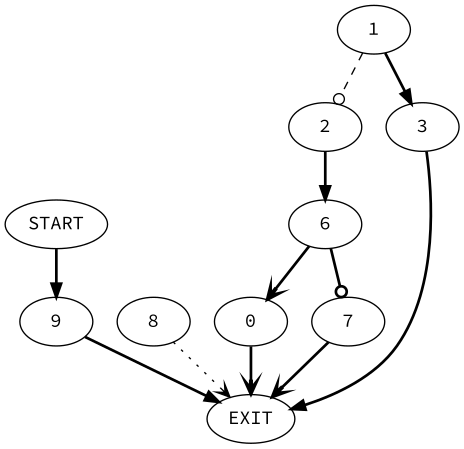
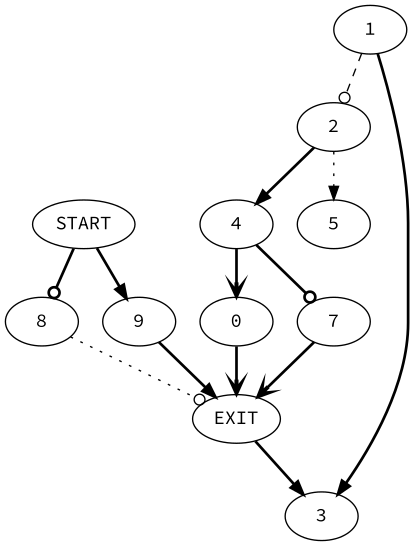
node "6": label "6" -> "4"
node "5": added
edge "START" -> "8": added
edge "3" -> "EXIT": reversed
edge "8" -> "EXIT": arrowhead vee -> odot
